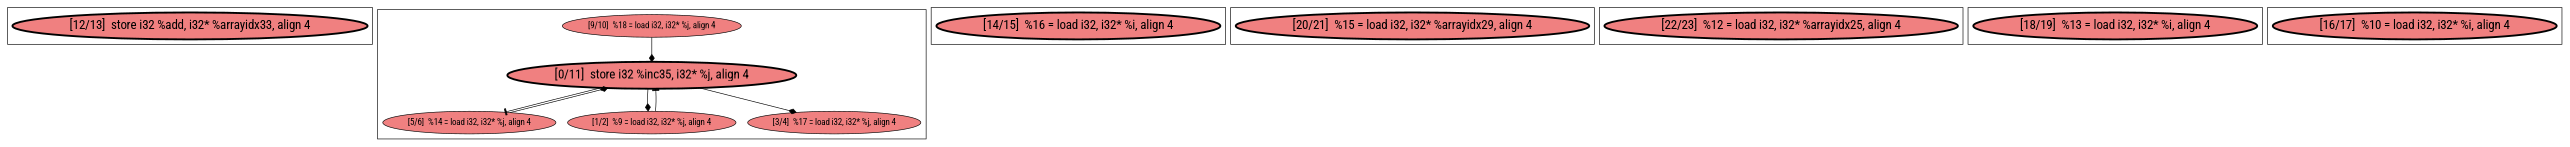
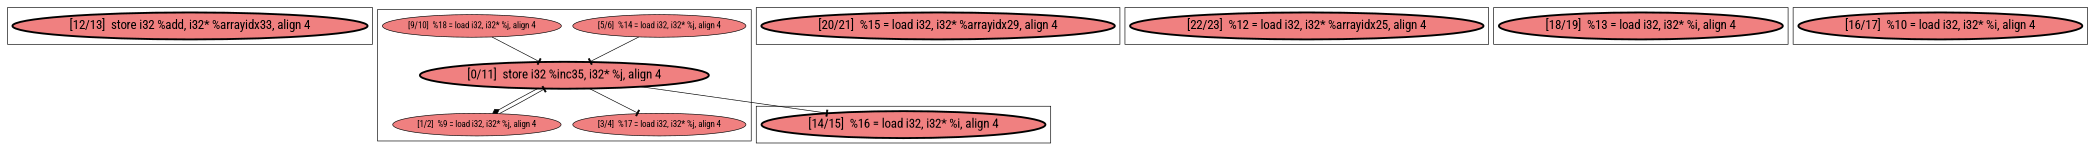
edge "[9/10]  %18 = load i32, i32* %j, align 4" -> "[0/11]  store i32 %inc35, i32* %j, align 4": arrowhead diamond -> tee
edge "[0/11]  store i32 %inc35, i32* %j, align 4" -> "[5/6]  %14 = load i32, i32* %j, align 4": now "[0/11]  store i32 %inc35, i32* %j, align 4" -> "[14/15]  %16 = load i32, i32* %i, align 4"
edge "[0/11]  store i32 %inc35, i32* %j, align 4" -> "[3/4]  %17 = load i32, i32* %j, align 4": arrowhead diamond -> tee
edge "[5/6]  %14 = load i32, i32* %j, align 4" -> "[0/11]  store i32 %inc35, i32* %j, align 4": arrowhead diamond -> tee
